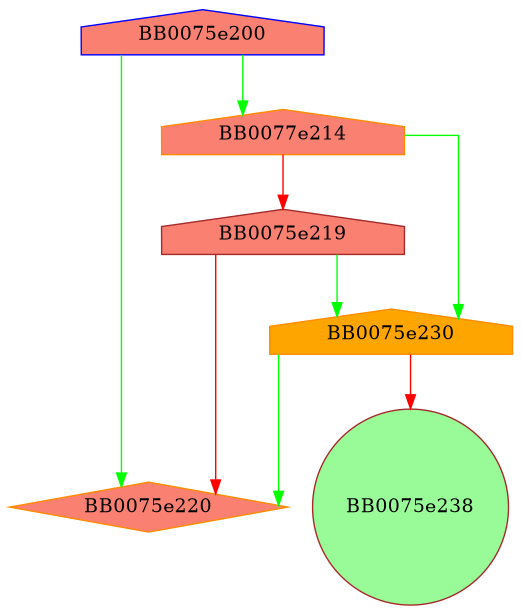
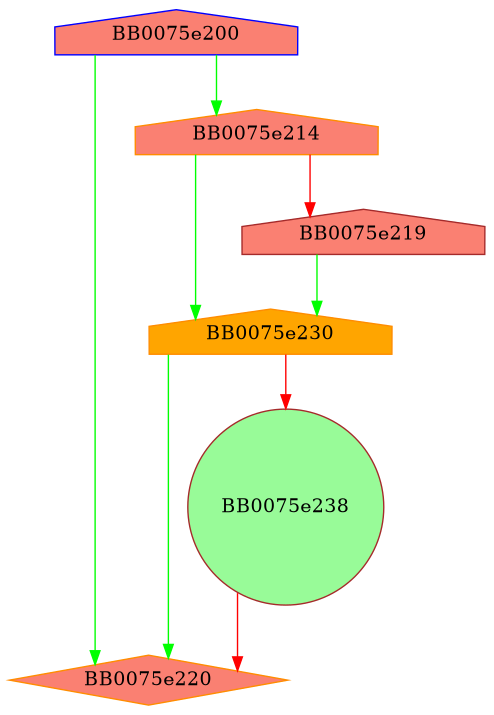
node "BB0077e214": label "BB0077e214" -> "BB0075e214"
edge "BB0075e219" -> "BB0075e220": now "BB0075e238" -> "BB0075e220"
